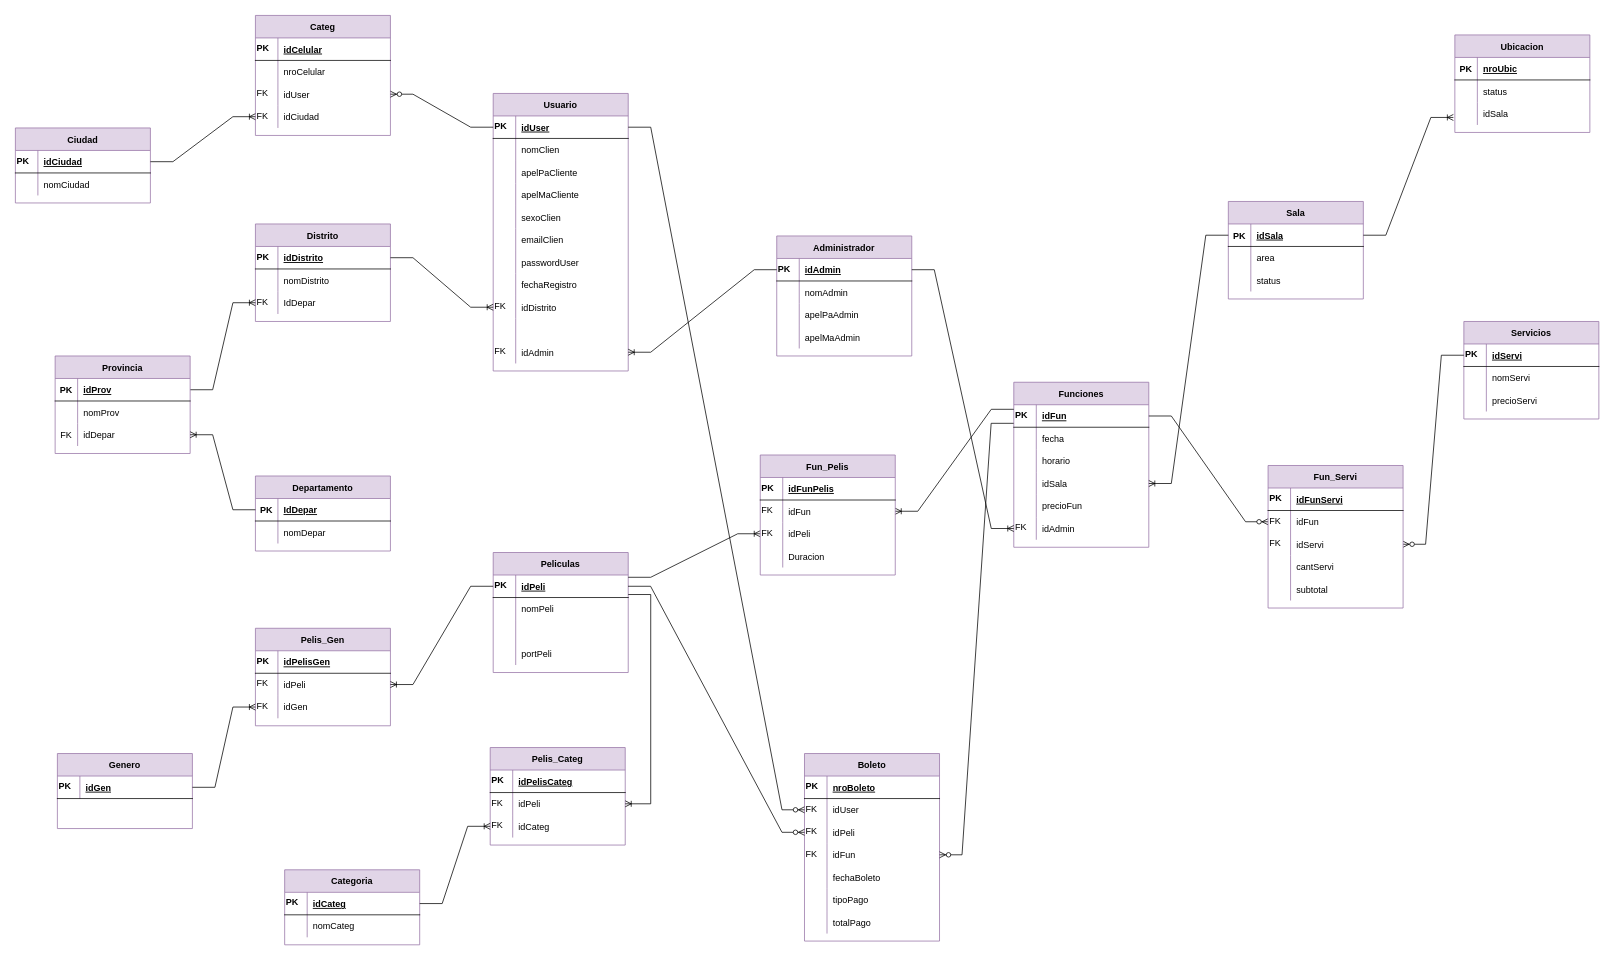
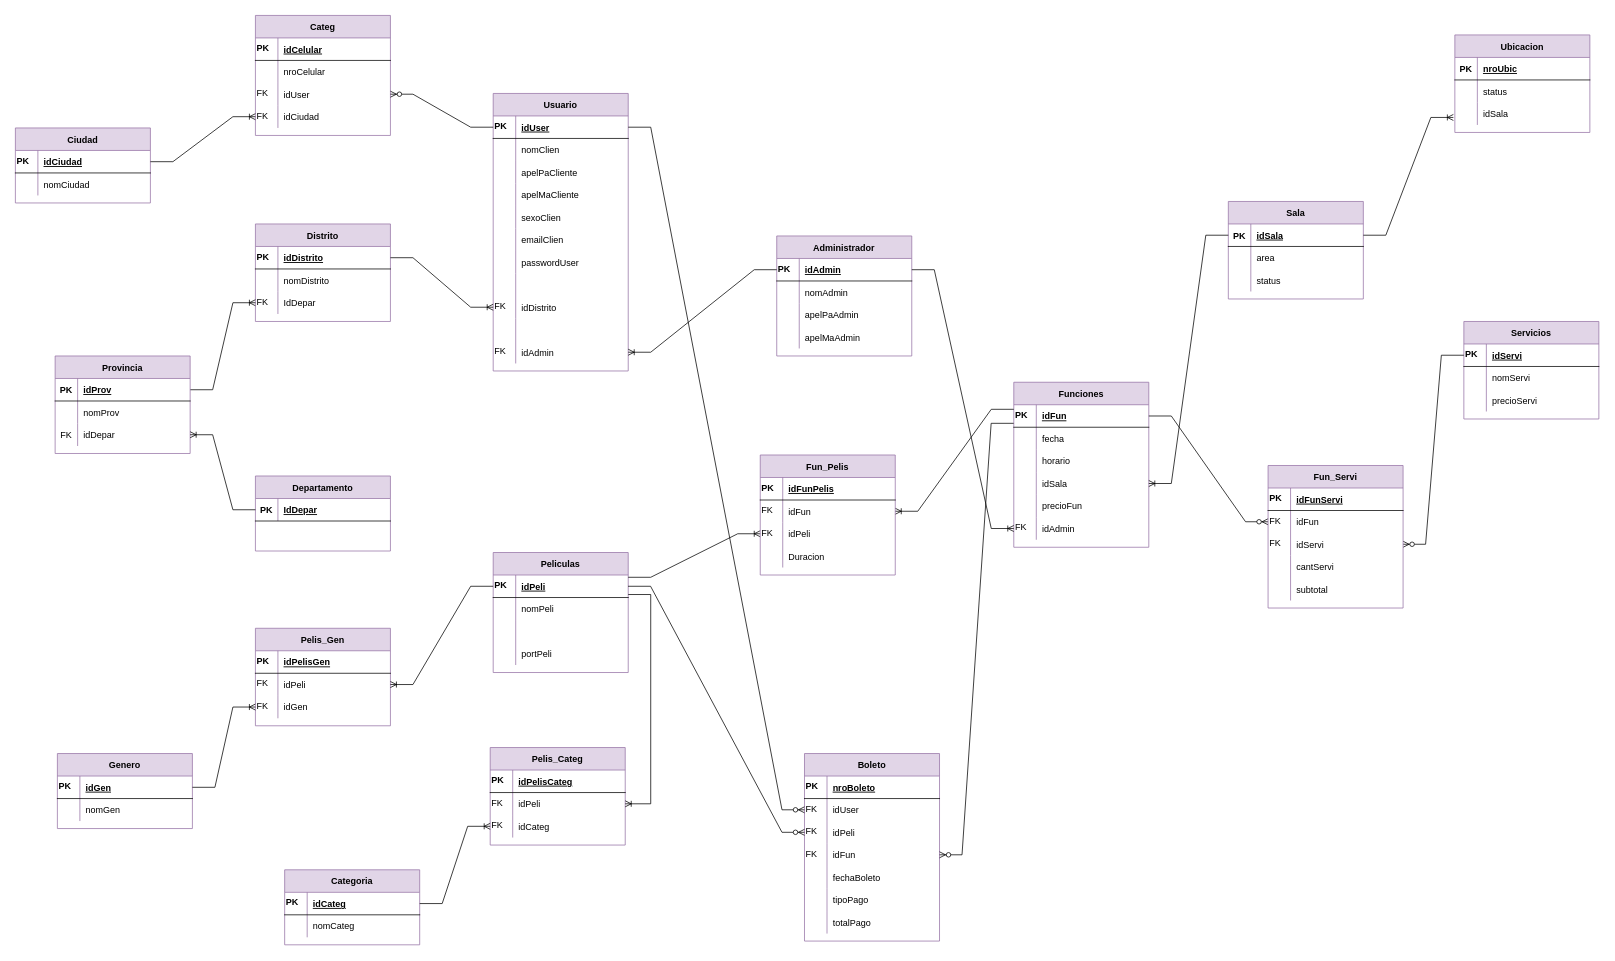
node "fechaRegistro": removed
node "nomDepar": removed
node "nomGen": added
